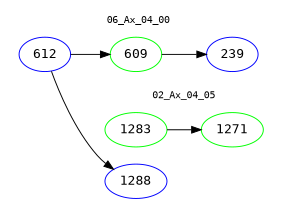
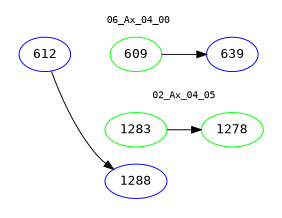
edge "612" -> "609": removed
node "239": label "239" -> "639"
node "1271": label "1271" -> "1278"
